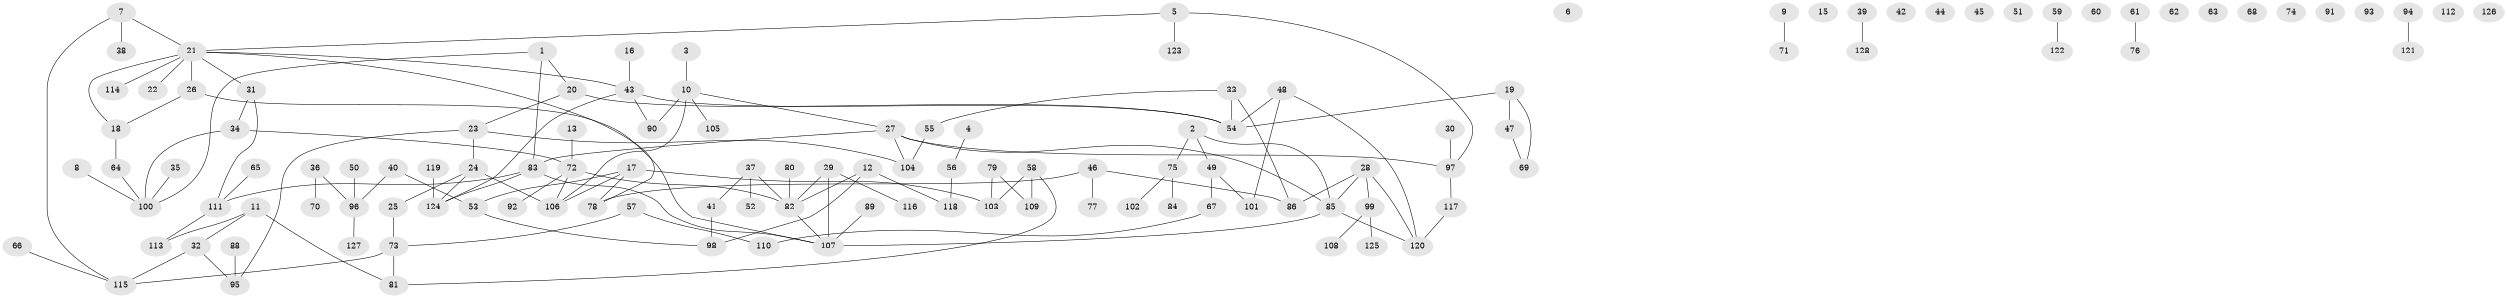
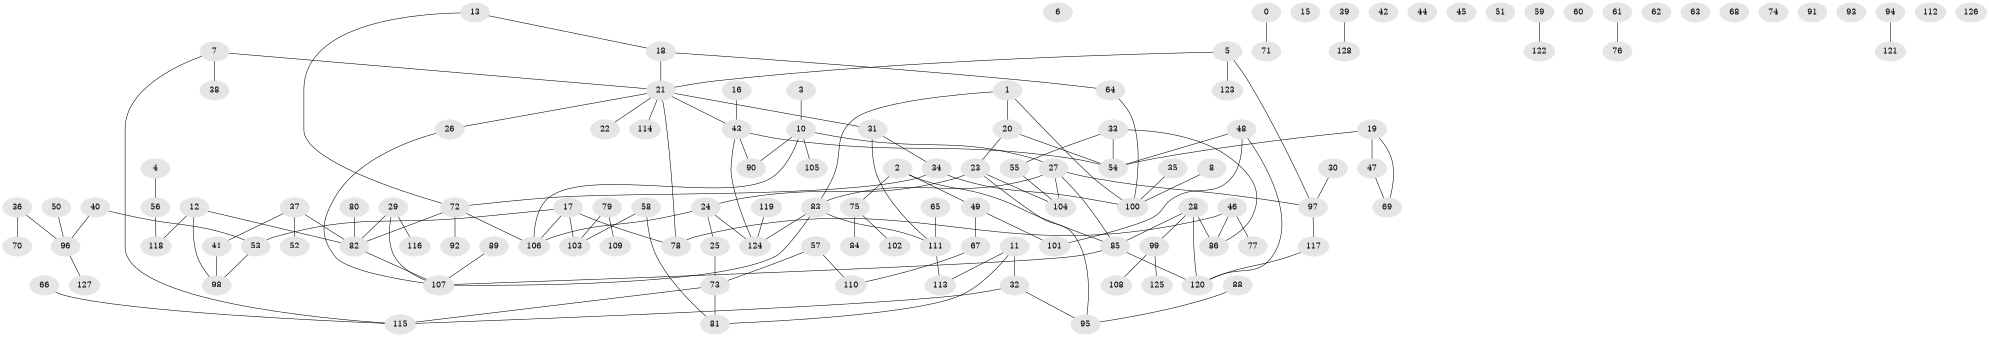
node "9": label "9" -> "0"
edge "26" -- "18": now "13" -- "18"
edge "58" -- "109": removed
